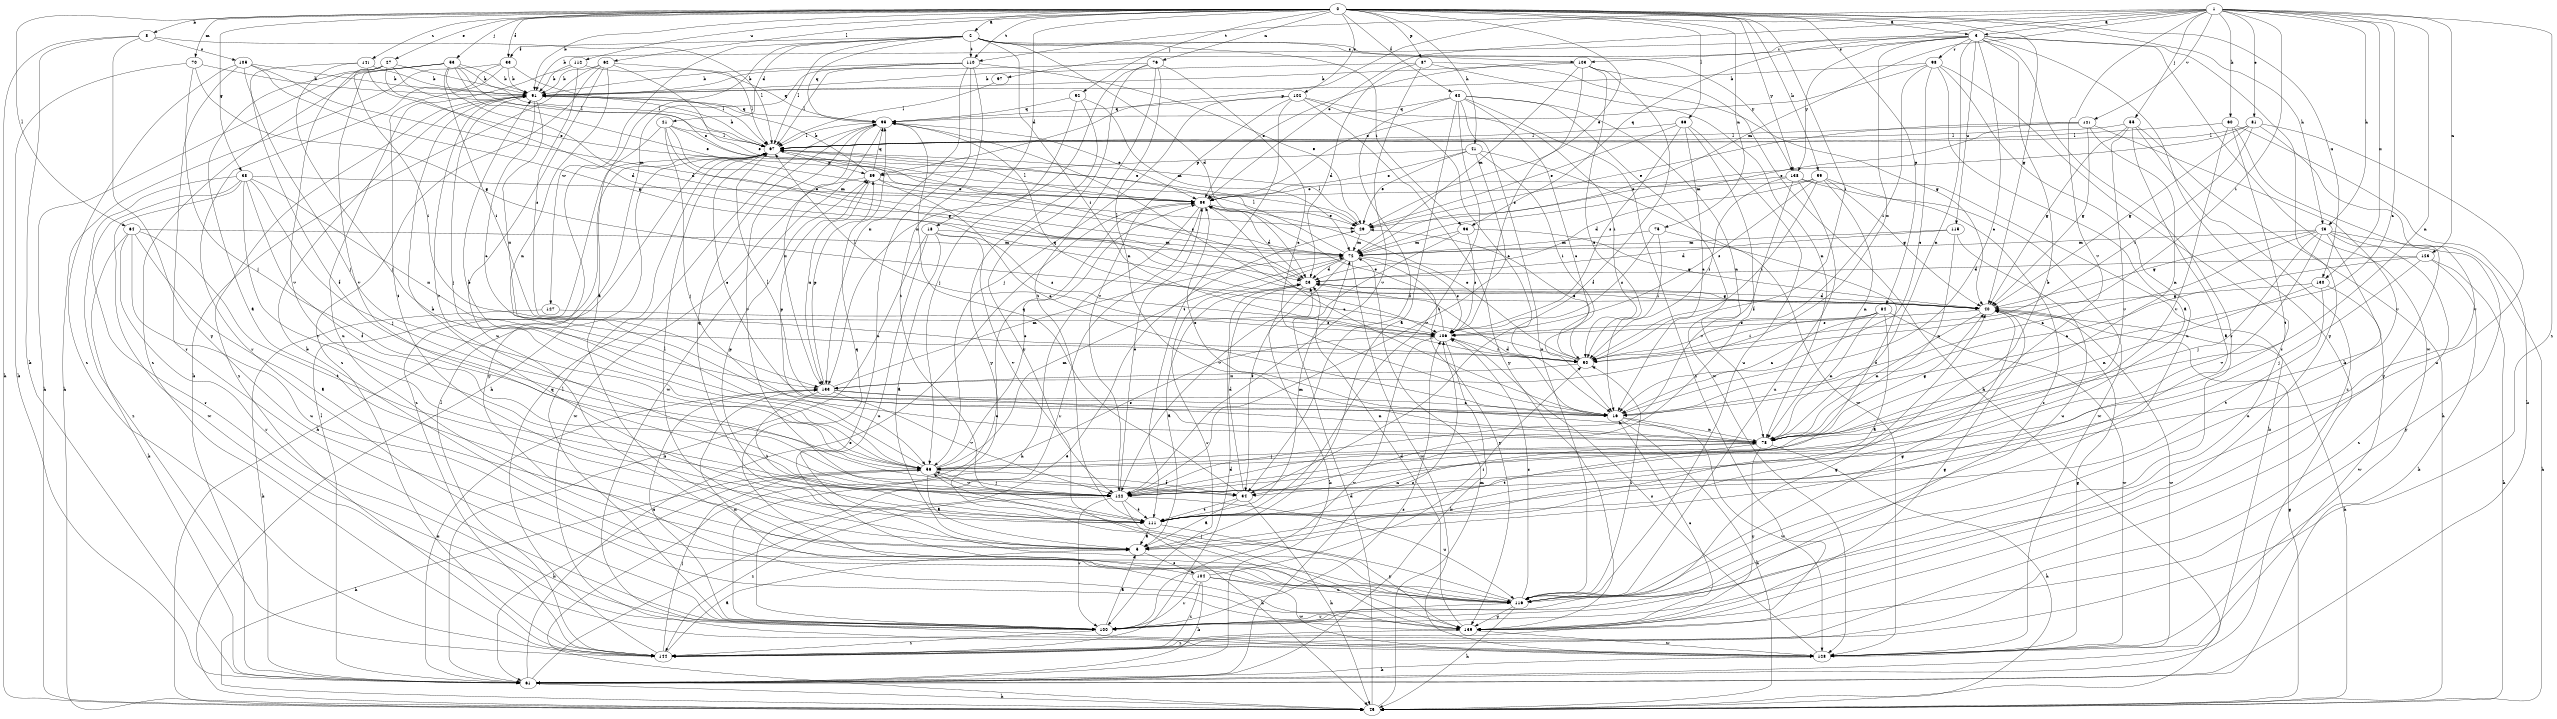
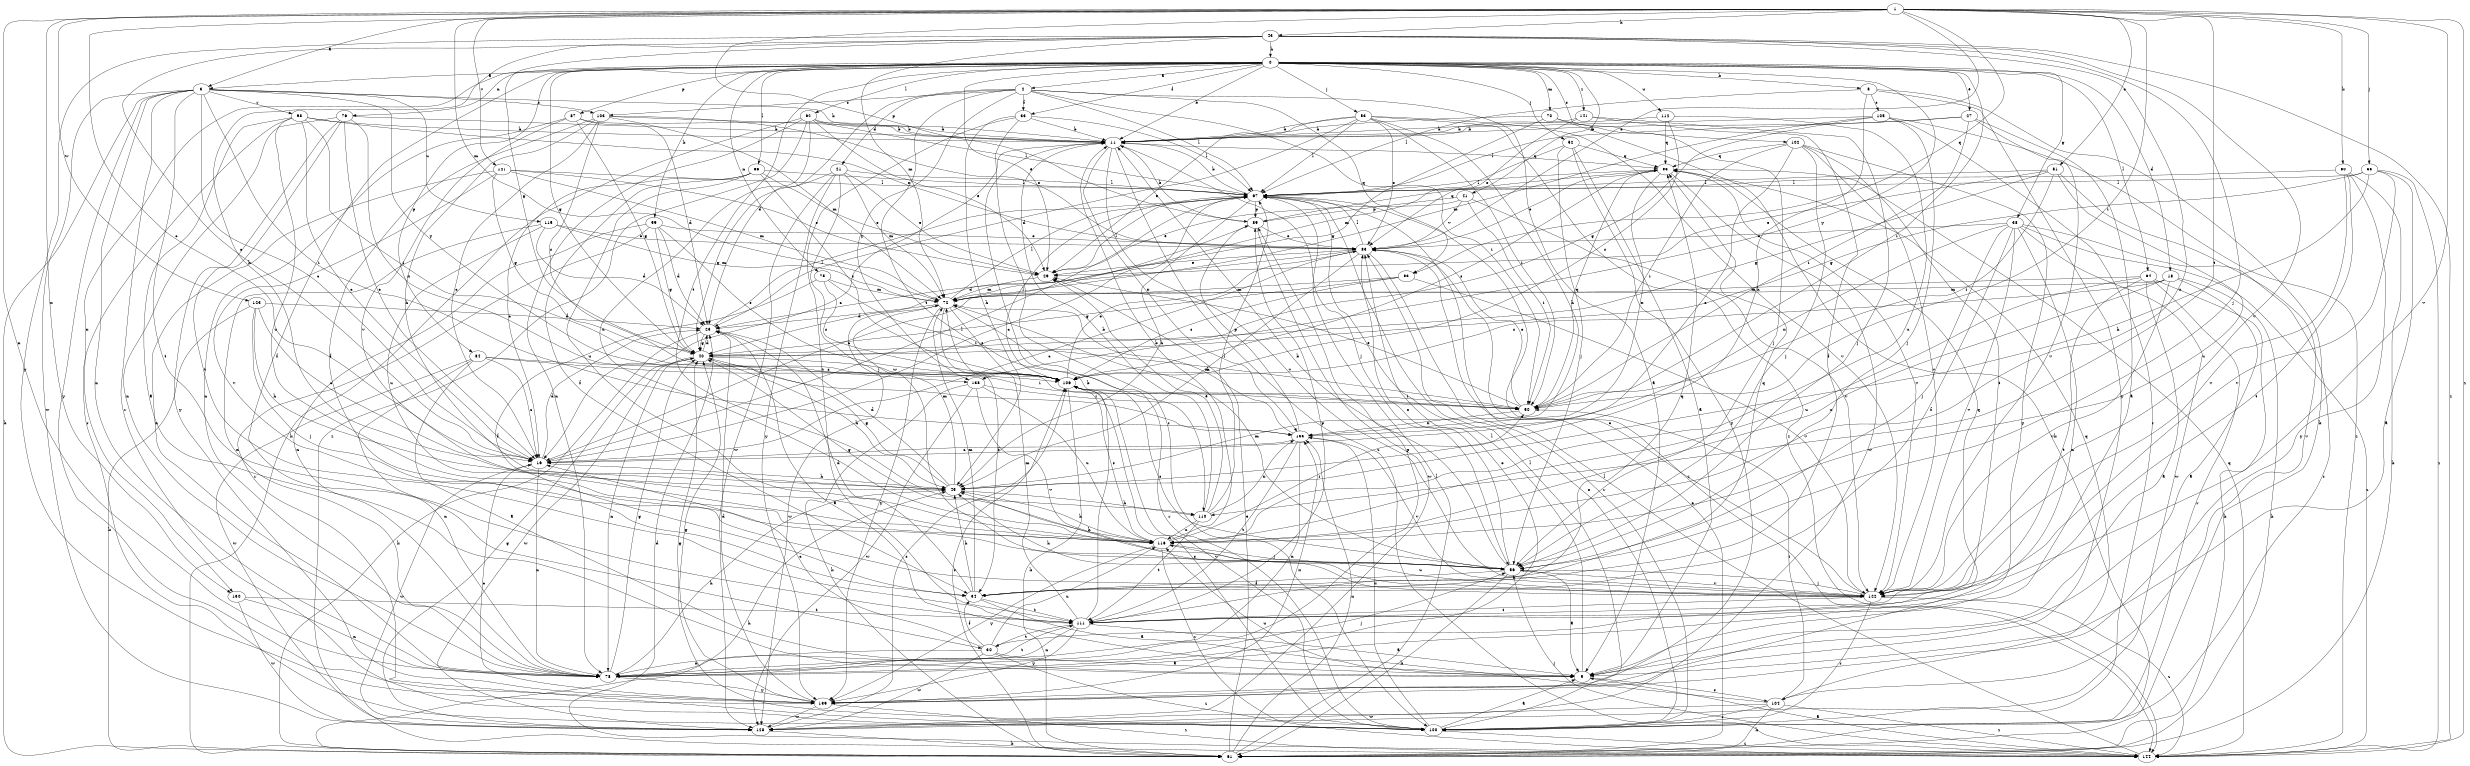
edge "0" -> "43": reversed
edge "2" -> "95": removed, label "q"
node "97": removed
node "91": label "91" -> "11"
edge "2" -> "93": label "i" -> "q"
edge "1" -> "123": label "n" -> "w"
edge "41" -> "83": label "o" -> "v"
edge "138" -> "83": now "115" -> "83"
edge "27" -> "23": removed, label "d"
edge "3" -> "133": label "x" -> "i"
edge "89" -> "133": removed, label "x"
edge "3" -> "111": label "b" -> "t"
edge "59" -> "50": removed, label "i"
edge "130" -> "40": removed, label "g"
node "127": removed
edge "87" -> "122": now "87" -> "116"
edge "40" -> "106": label "s" -> "w"
edge "41" -> "128": now "21" -> "128"
edge "30" -> "111": reversed
edge "52" -> "5": added, label "a"
edge "34" -> "72": added, label "m"
edge "81" -> "122": now "81" -> "104"
edge "38" -> "78": added, label "n"
edge "110" -> "45": reversed
